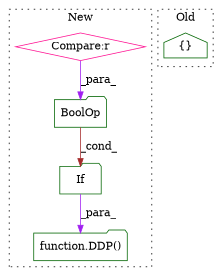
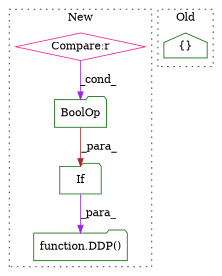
edge "Compare:r" -> "BoolOp": label "_para_" -> "_cond_"
edge "BoolOp" -> "If": label "_cond_" -> "_para_"
